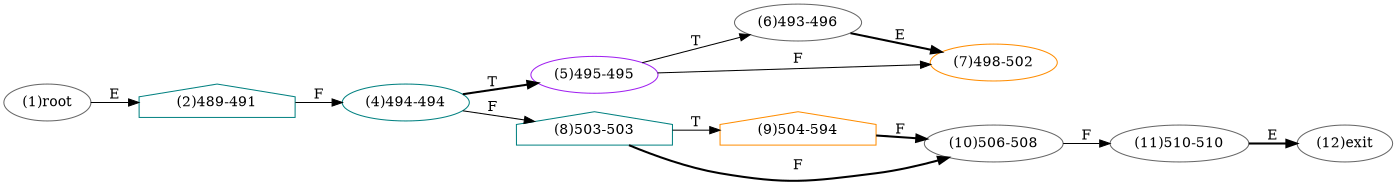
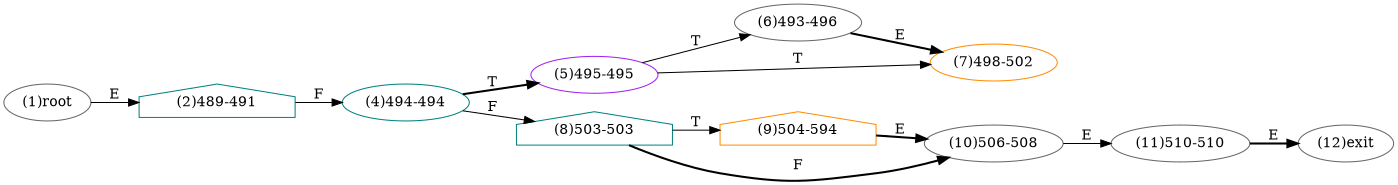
edge "(5)495-495" -> "(7)498-502": label "F" -> "T"
edge "(9)504-594" -> "(10)506-508": label "F" -> "E"
edge "(10)506-508" -> "(11)510-510": label "F" -> "E"
